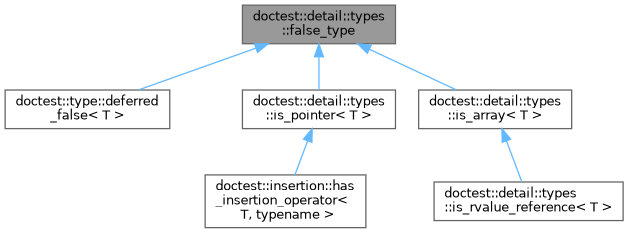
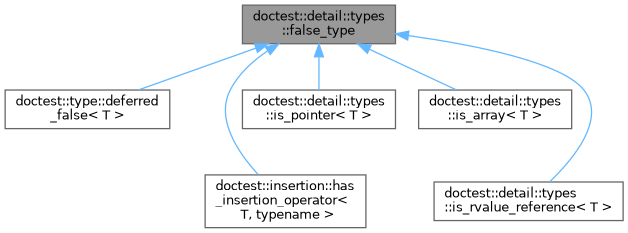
edge "doctest::insertion::has _insertion_operator< T, typename >" -> "doctest::detail::types ::is_pointer< T >": now "doctest::insertion::has _insertion_operator< T, typename >" -> "doctest::detail::types ::false_type"
edge "doctest::detail::types ::is_rvalue_reference< T >" -> "doctest::detail::types ::is_array< T >": now "doctest::detail::types ::is_rvalue_reference< T >" -> "doctest::detail::types ::false_type"
